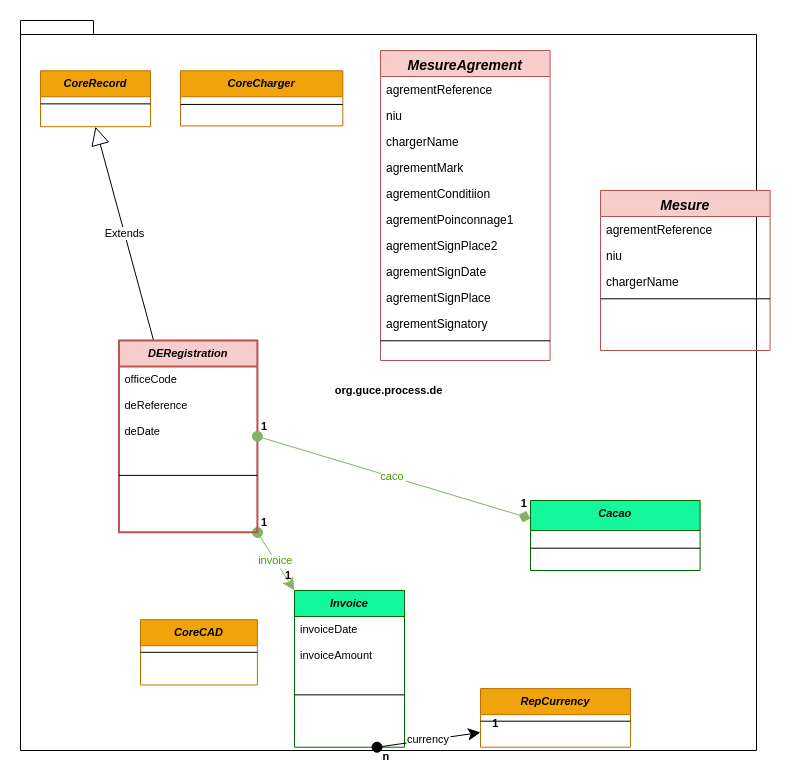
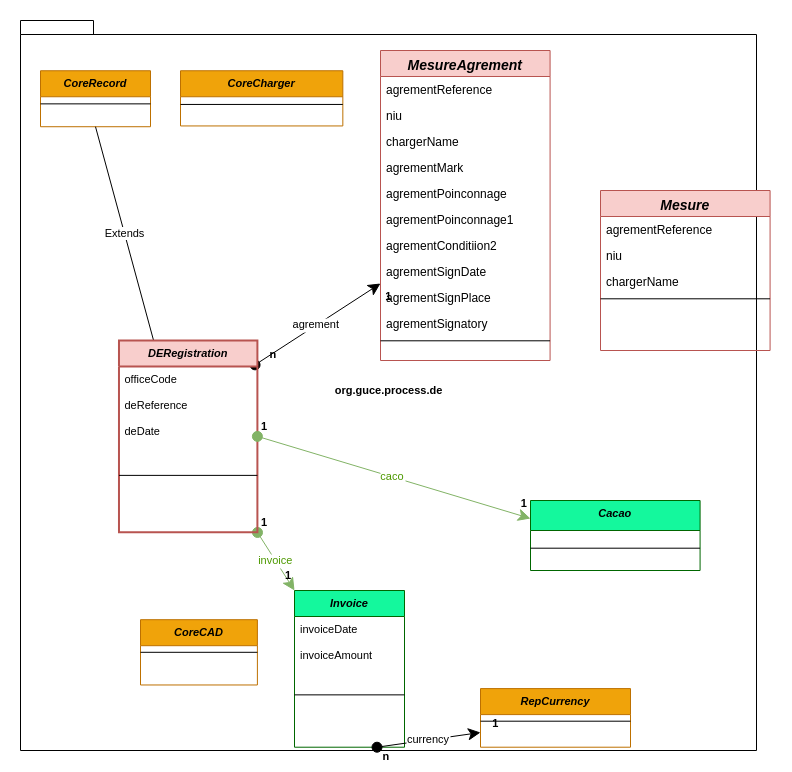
edge "DERegistration" -> "CoreRecord": arrowhead block -> none
node "agrementConditiion": label "agrementConditiion" -> "agrementPoinconnage"
node "agrementSignPlace2": label "agrementSignPlace2" -> "agrementConditiion2"
edge "MesureAgrement" -- "DERegistration": added, labels "1", "agrement", "n"
edge "DERegistration" -- "Cacao": arrowhead diamond -> classic
